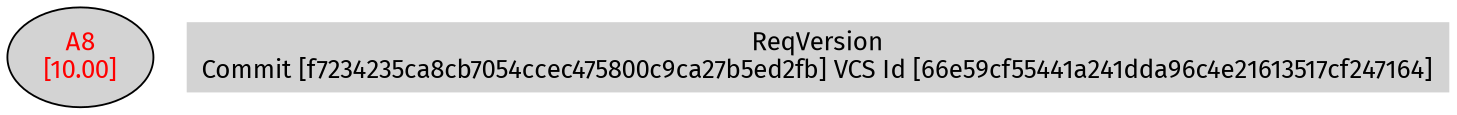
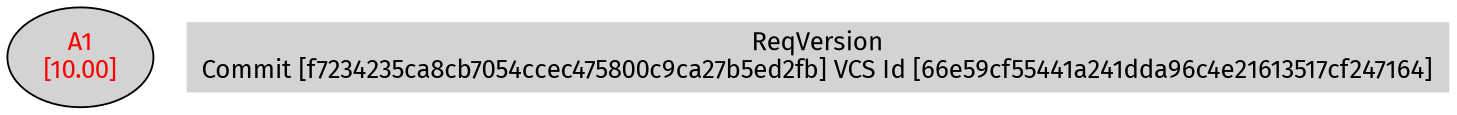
node "A8 [10.00]": label "A8 [10.00]" -> "A1 [10.00]"
